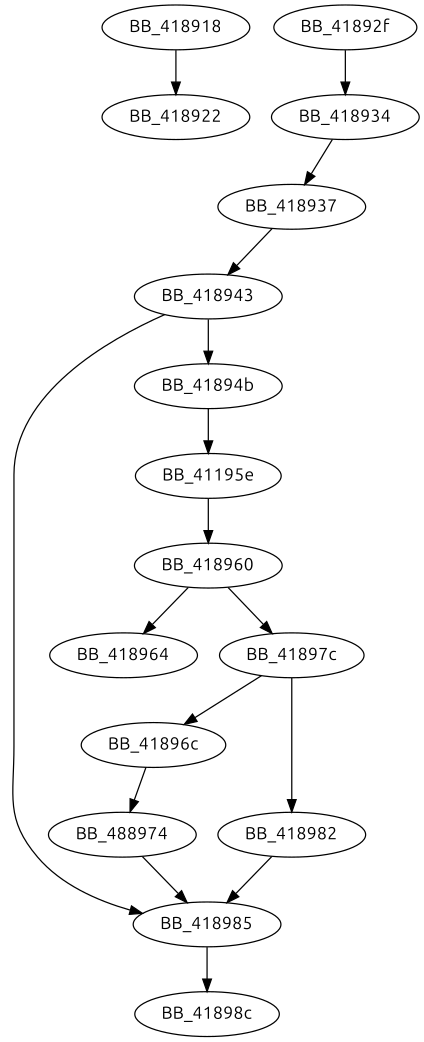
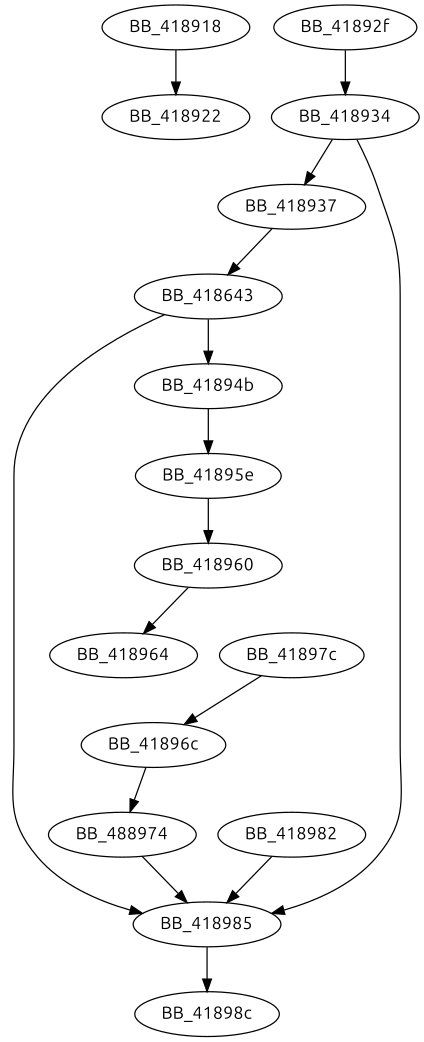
node "BB_418943": label "BB_418943" -> "BB_418643"
node "BB_41195e": label "BB_41195e" -> "BB_41895e"
edge "BB_418934" -> "BB_418985": added
edge "BB_418960" -> "BB_41897c": removed
edge "BB_41897c" -> "BB_418982": removed
